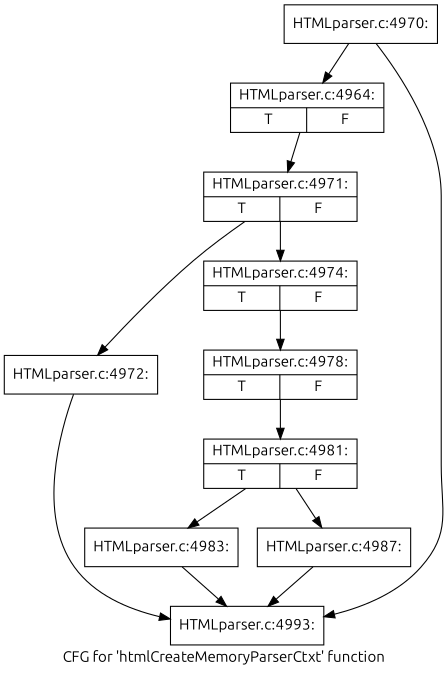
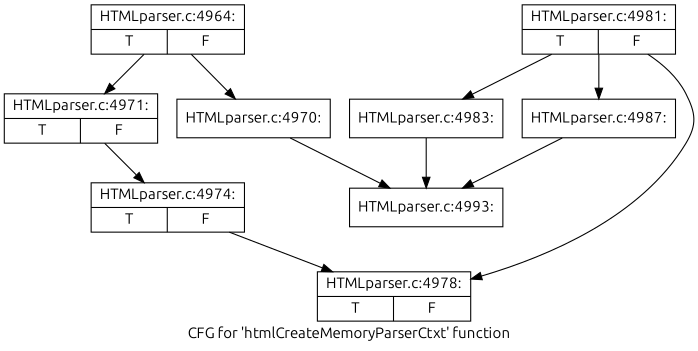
edge "HTMLparser.c:4970:" -> "HTMLparser.c:4964:": reversed
node "HTMLparser.c:4972:": removed
edge "HTMLparser.c:4978:" -> "HTMLparser.c:4981:": reversed
